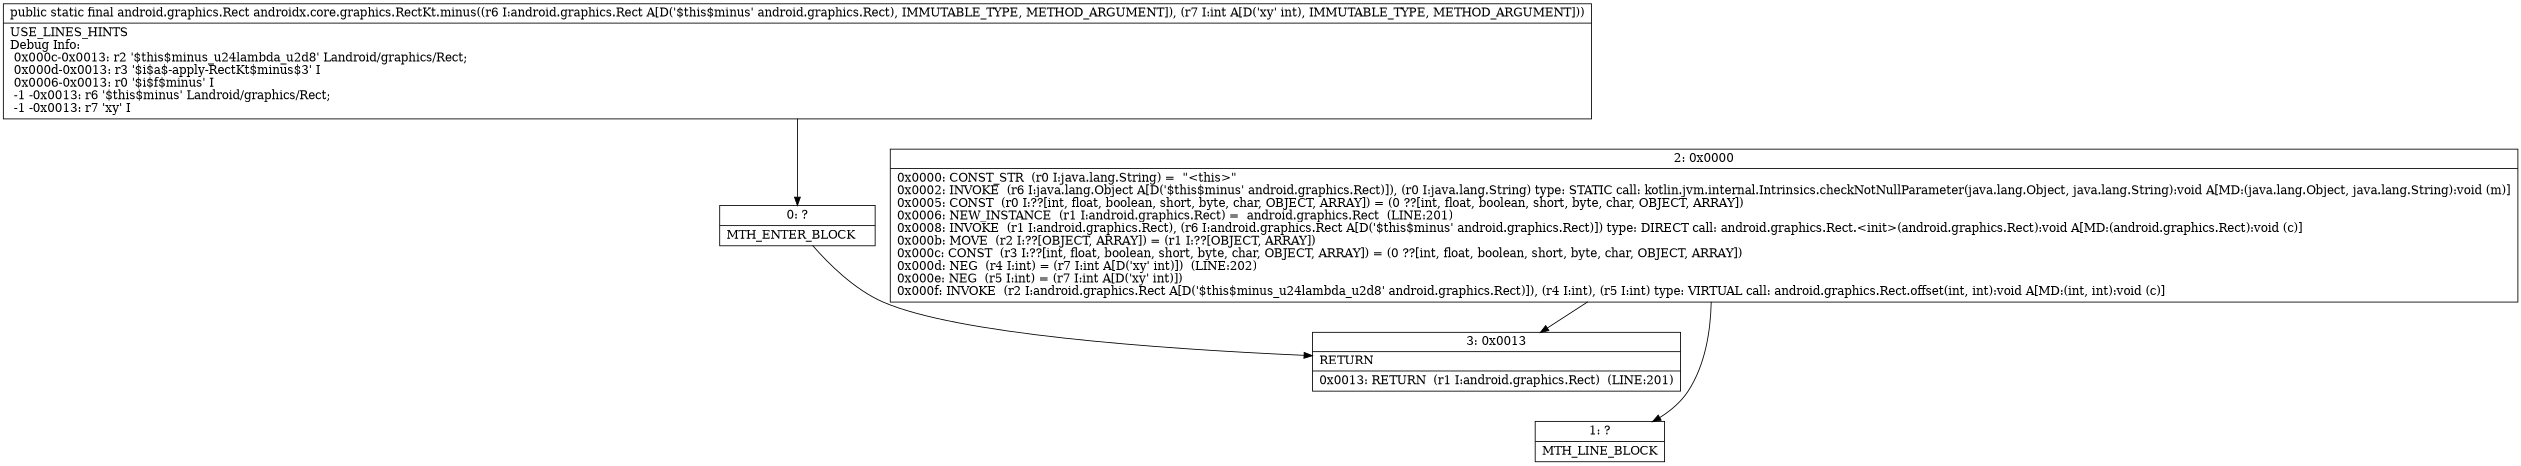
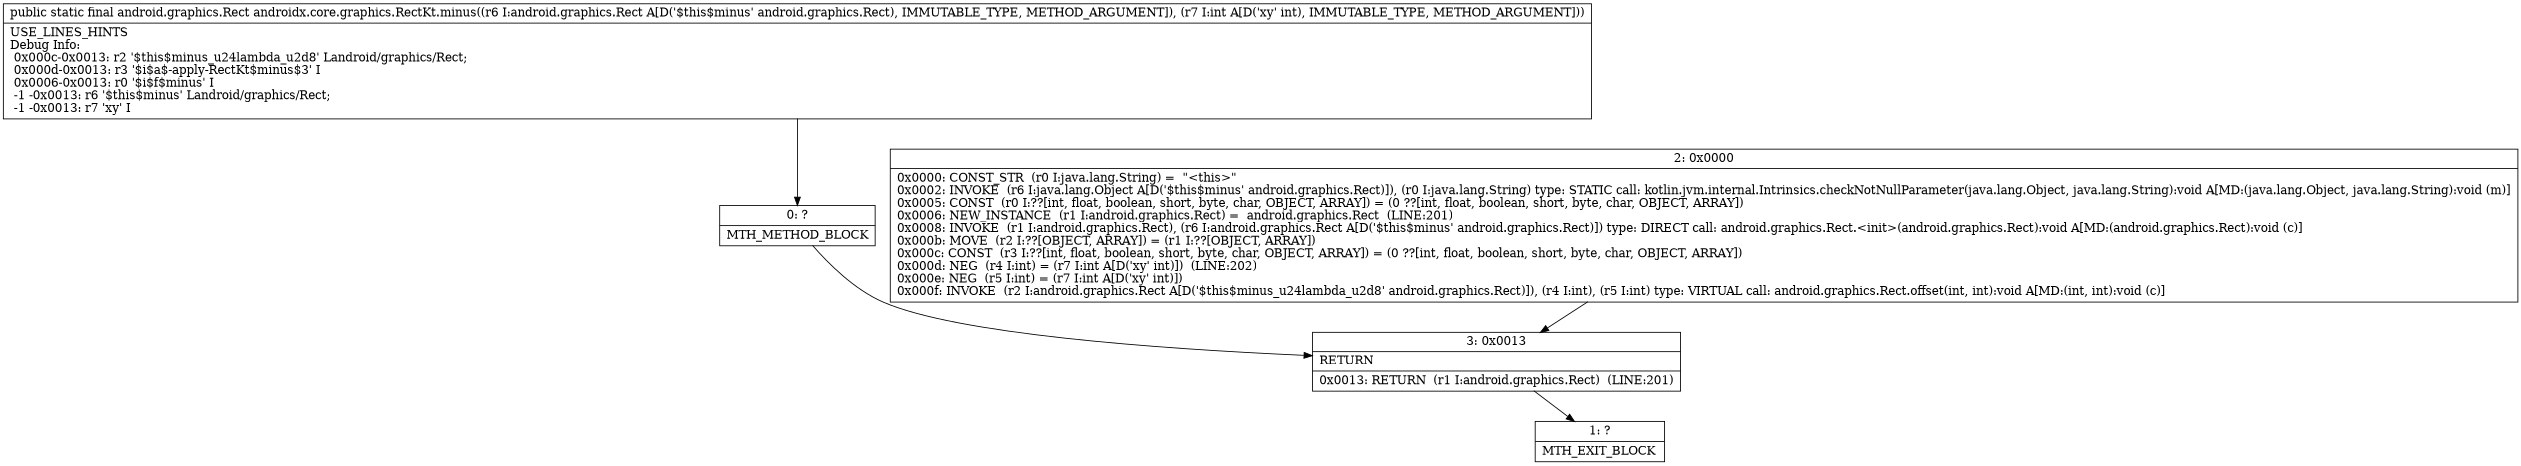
node "0: ?": text "MTH_ENTER_BLOCK" -> "MTH_METHOD_BLOCK"
edge "2: 0x0000" -> "1: ?": now "3: 0x0013" -> "1: ?"
node "1: ?": text "MTH_LINE_BLOCK" -> "MTH_EXIT_BLOCK"
